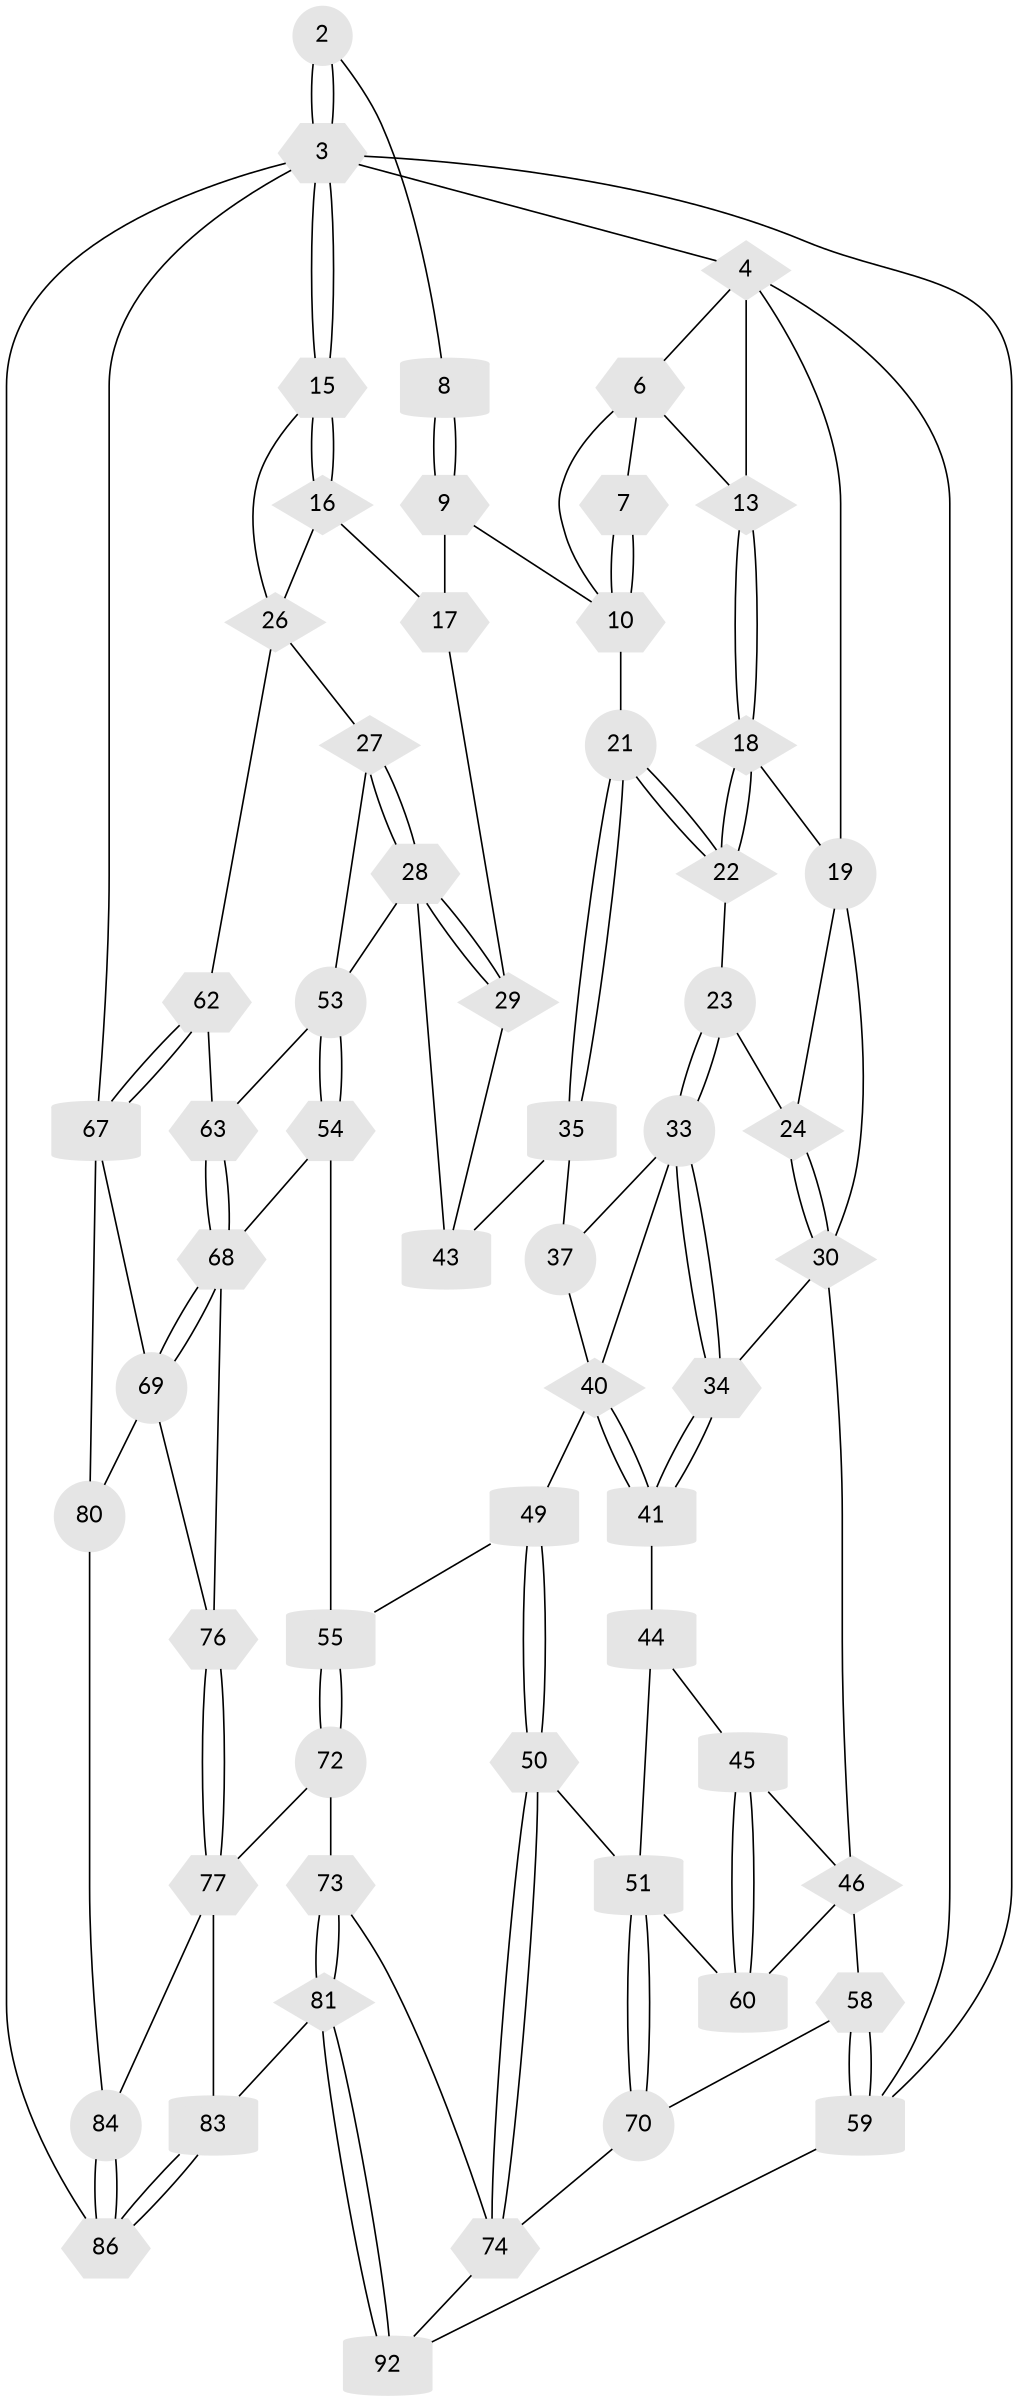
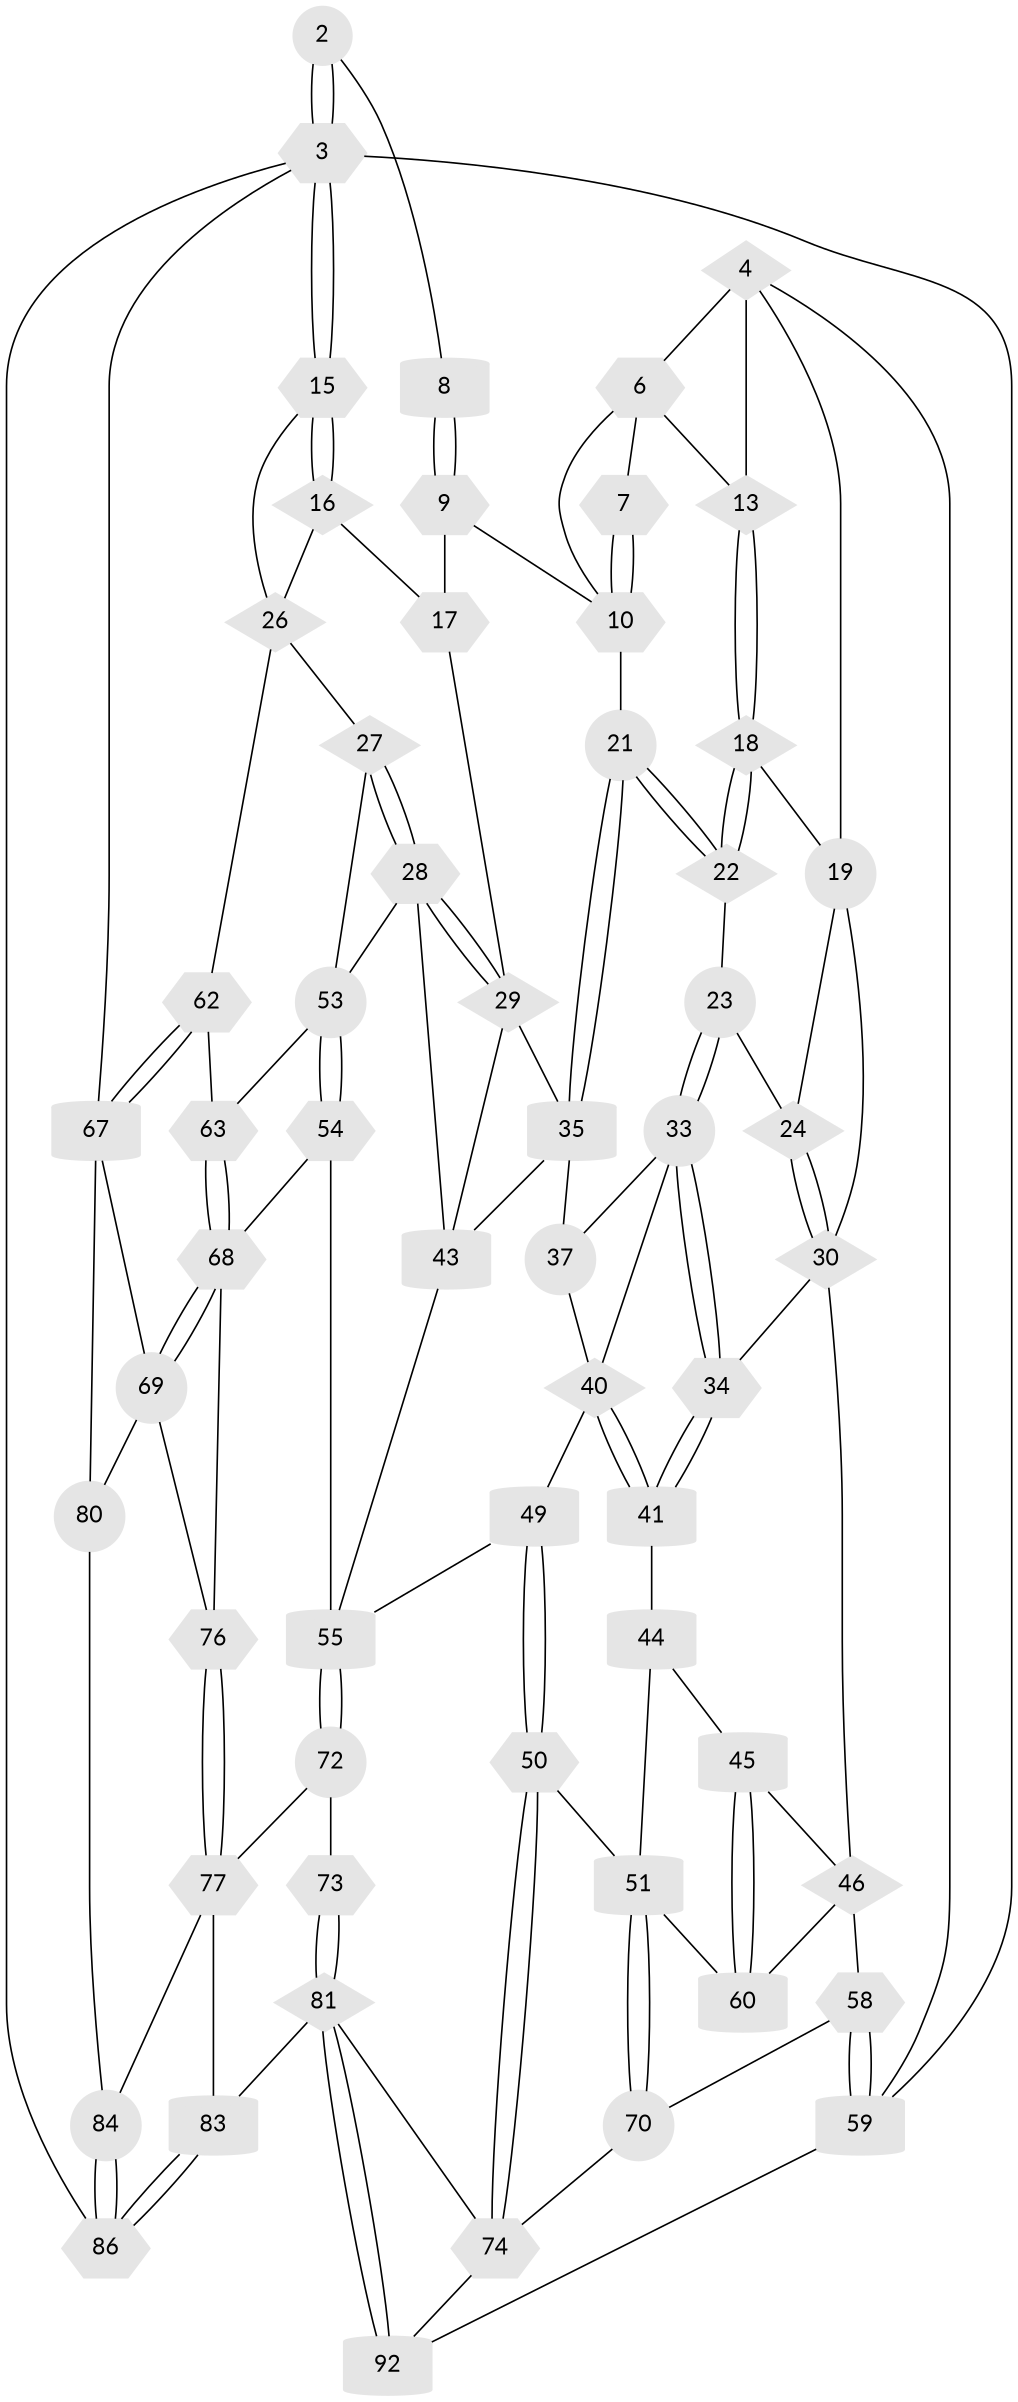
edge "3" -- "4": removed
edge "29" -- "35": added
edge "43" -- "55": added
edge "73" -- "74": now "81" -- "74"
